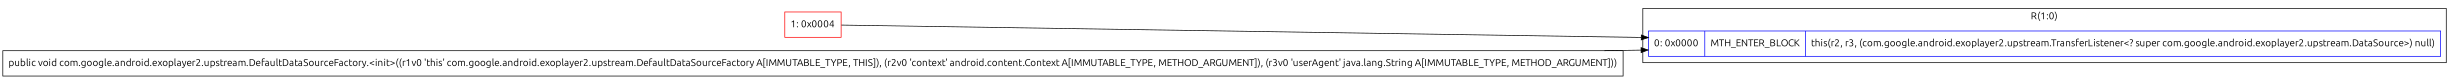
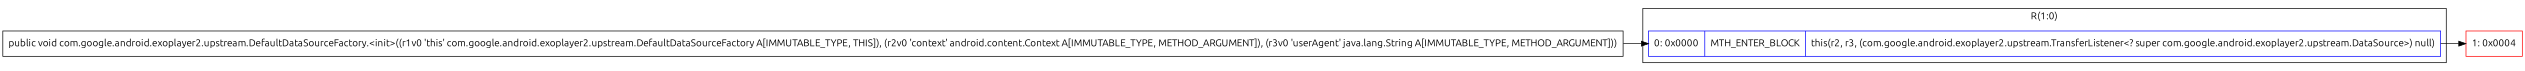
edge "1: 0x0004" -> "0: 0x0000": reversed
